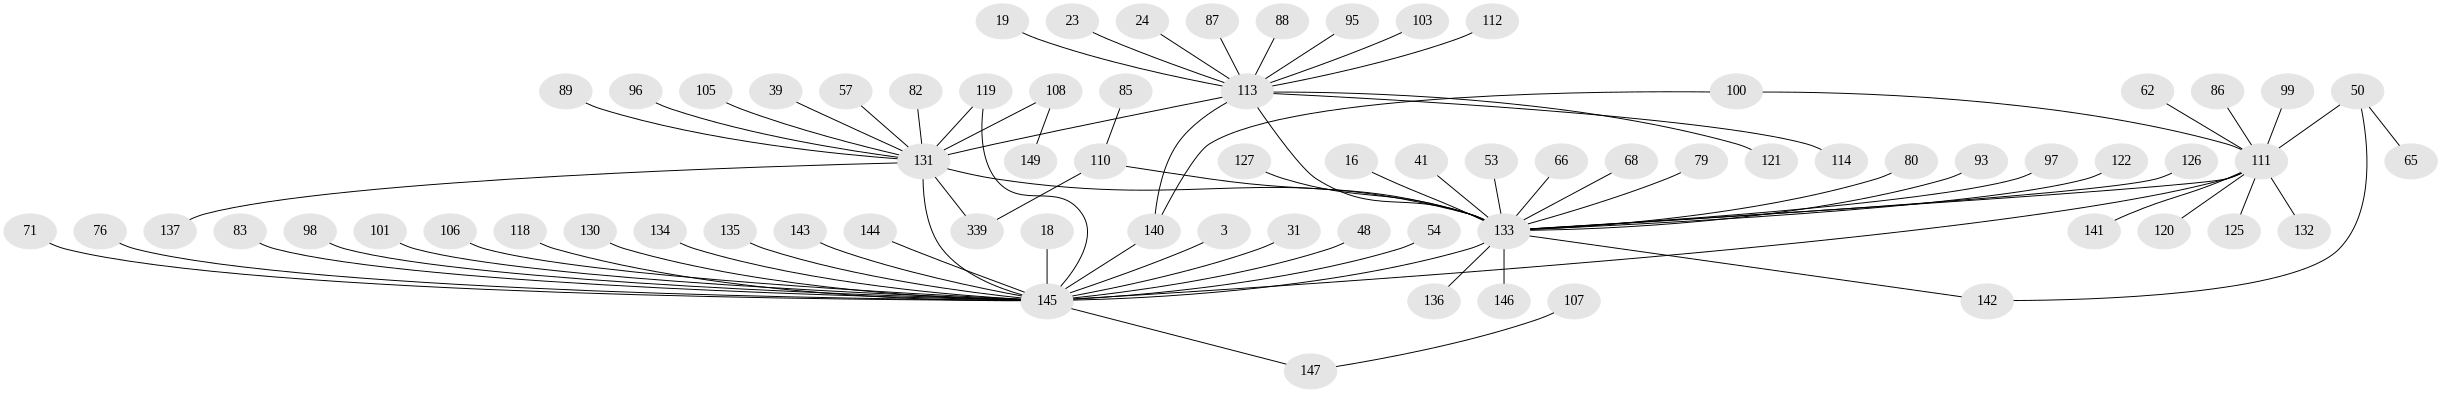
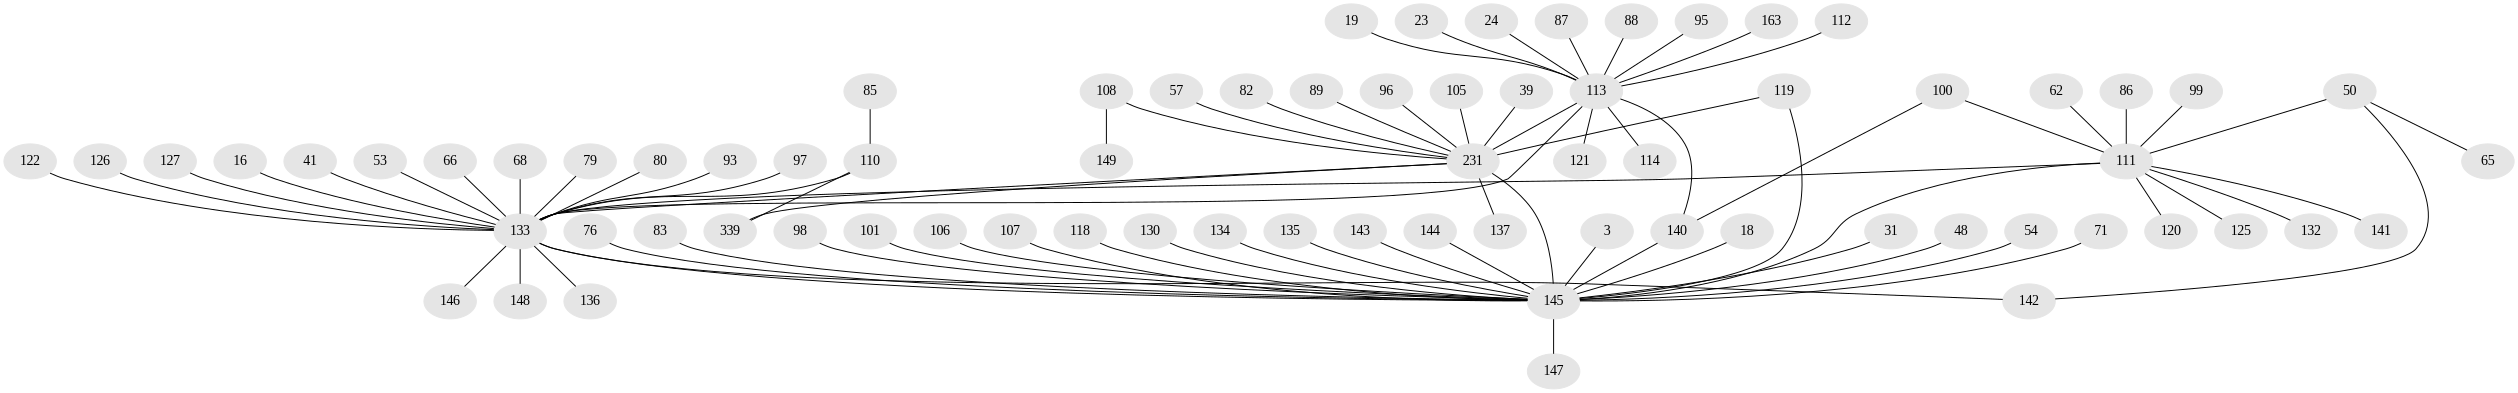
node "103": label "103" -> "163"
node "131": label "131" -> "231"
node "148": added
edge "107" -- "147": now "107" -- "145"
